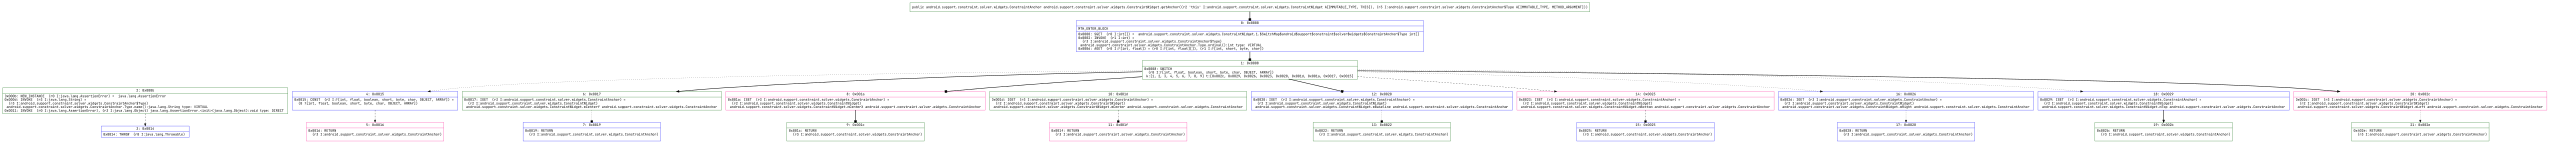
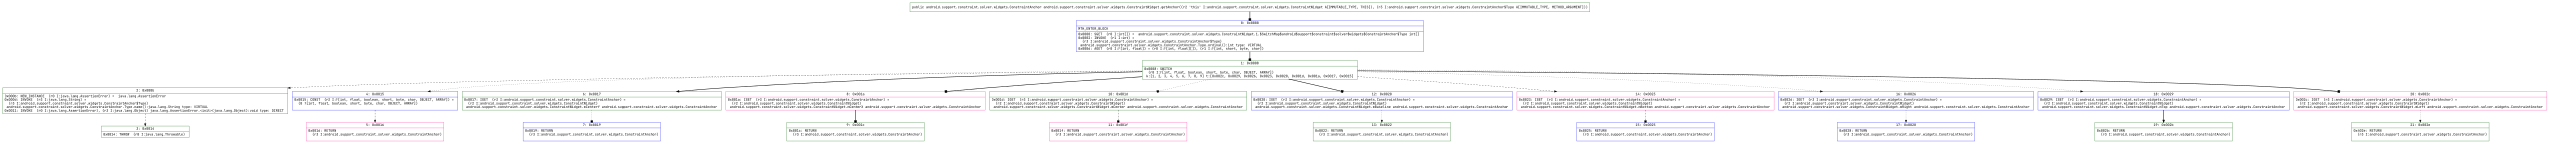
edge "1: 0x0008" -> "20: 0x002c": arrowhead normal -> box
edge "1: 0x0008" -> "2: 0x000b": added
edge "1: 0x0008" -> "10: 0x001d": added
edge "12: 0x0020" -> "13: 0x0022": arrowhead box -> normal
node "3: 0x0014": color blue -> darkgreen
